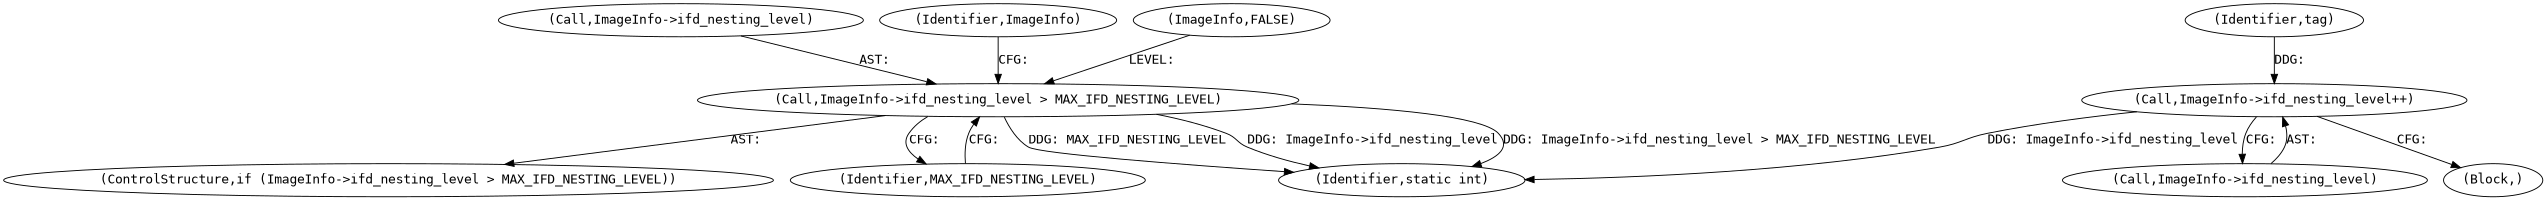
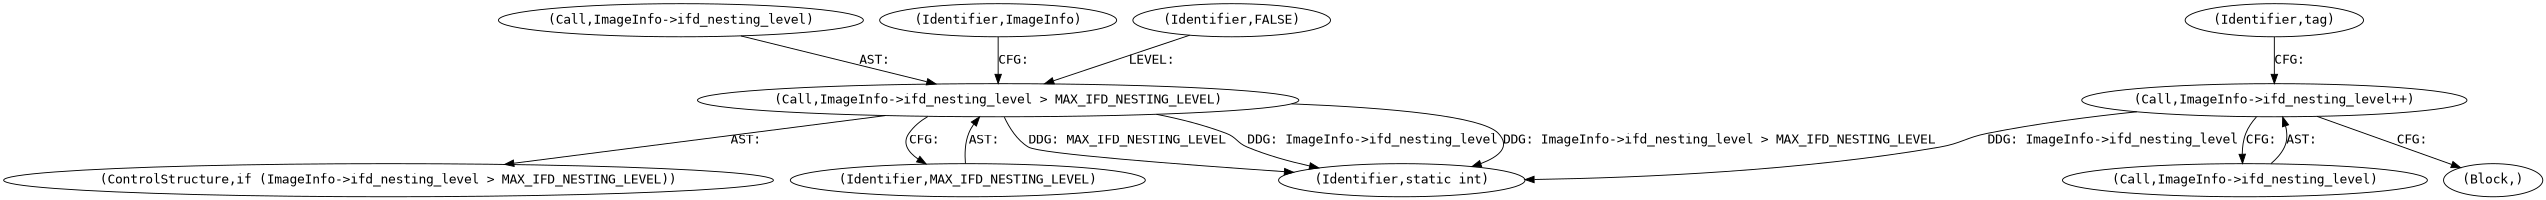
node "(ImageInfo,FALSE)": label "(ImageInfo,FALSE)" -> "(Identifier,FALSE)"
edge "(Identifier,tag)" -> "(Call,ImageInfo->ifd_nesting_level++)": label "DDG: " -> "CFG: "
edge "(Identifier,MAX_IFD_NESTING_LEVEL)" -> "(Call,ImageInfo->ifd_nesting_level > MAX_IFD_NESTING_LEVEL)": label "CFG: " -> "AST: "
